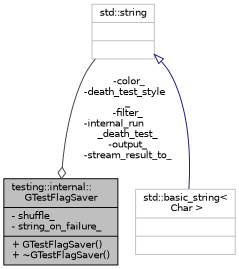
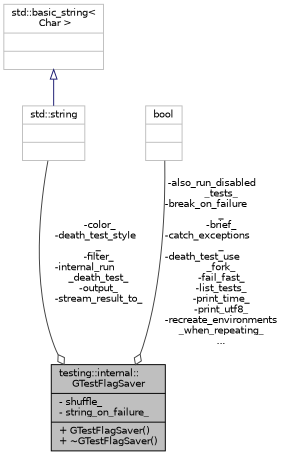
edge "std::basic_string<" -> "std::string": reversed
node "bool": added
